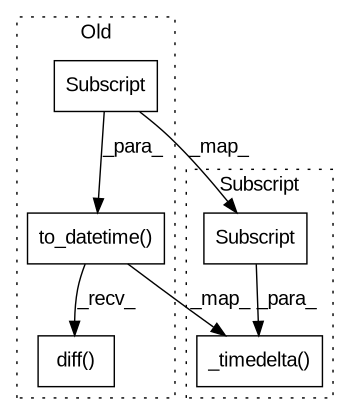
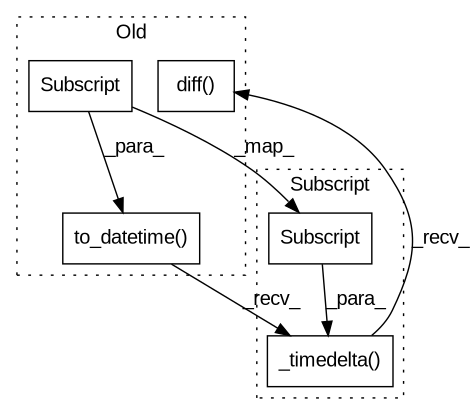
edge "to_datetime()" -> "diff()": now "_timedelta()" -> "diff()"
edge "to_datetime()" -> "_timedelta()": label "_map_" -> "_recv_"
